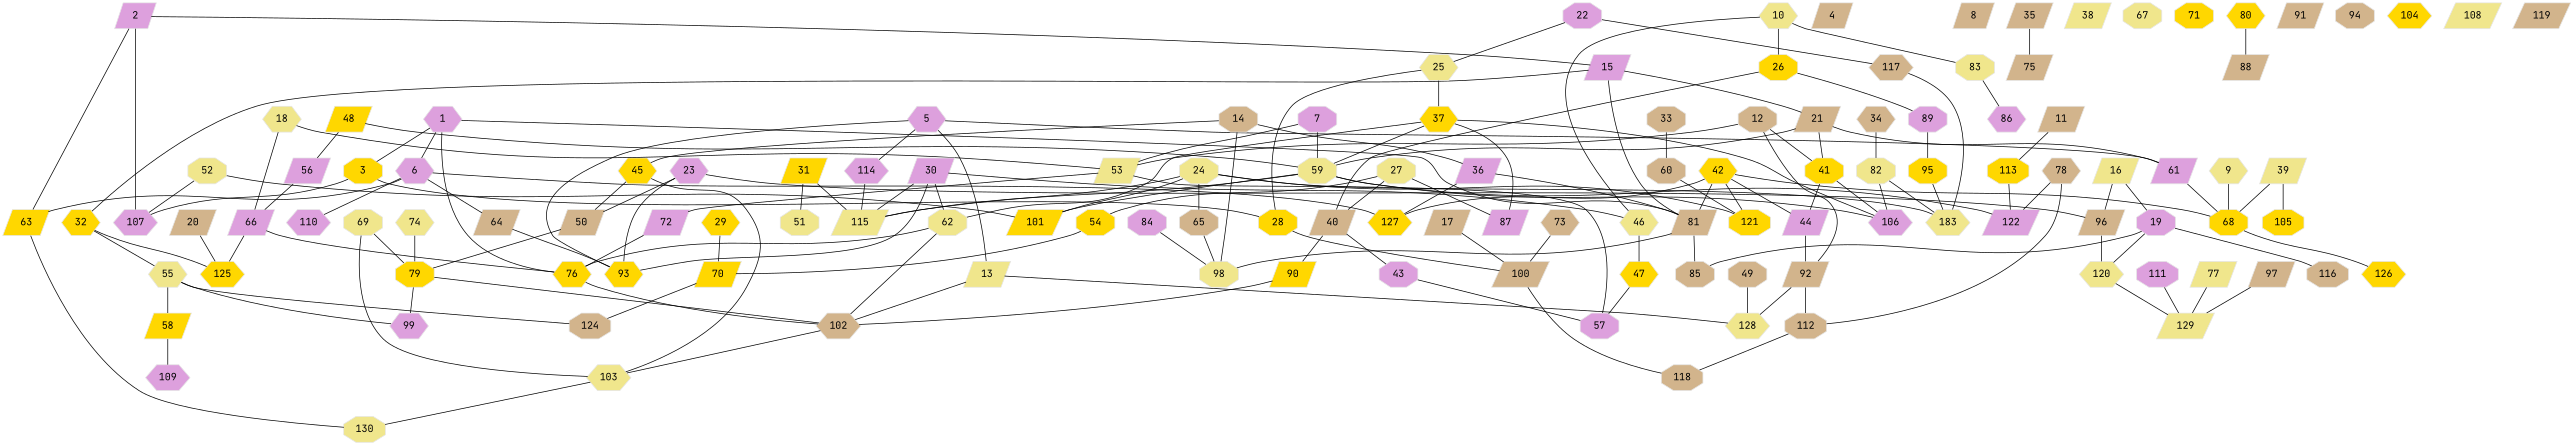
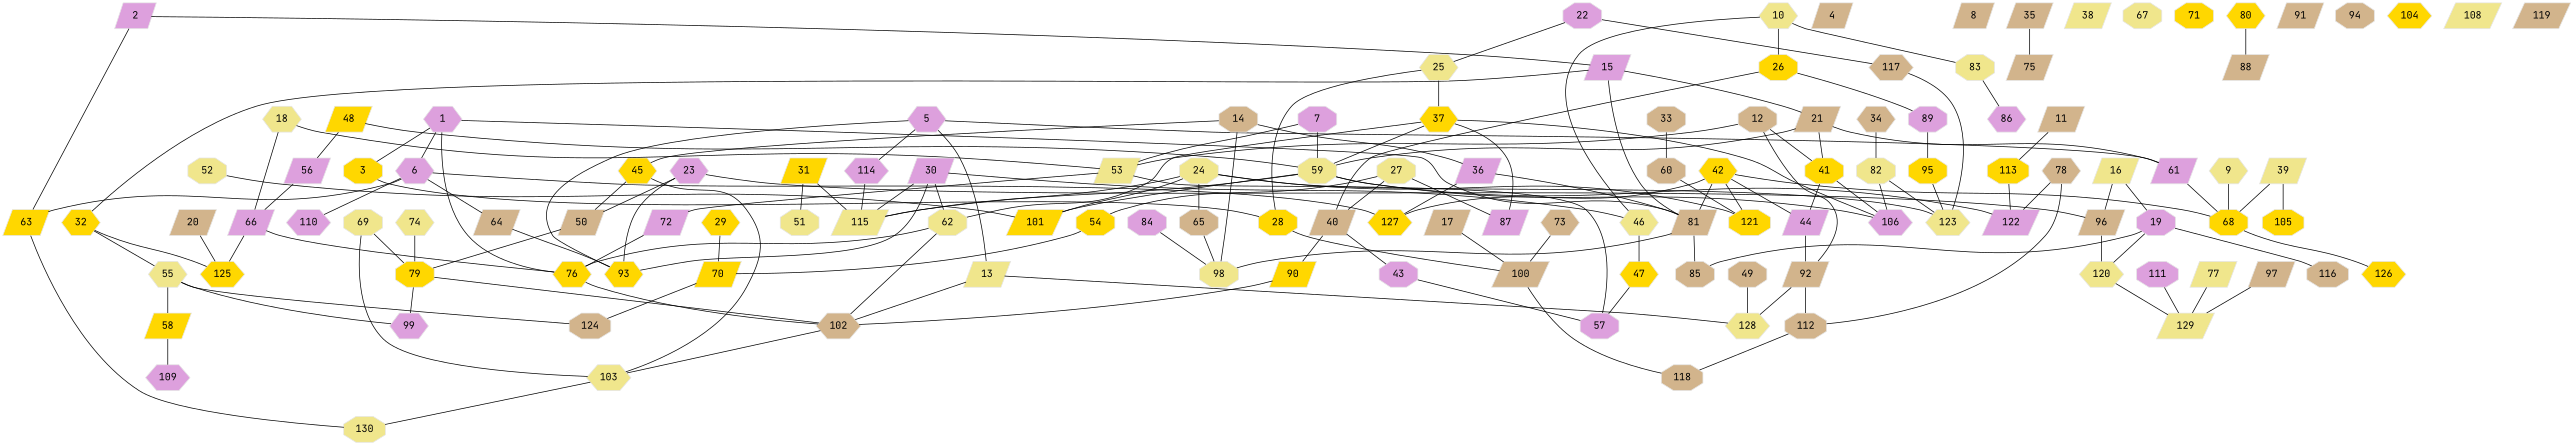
node "107": removed
node "183": label "183" -> "123"
